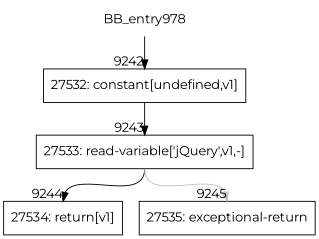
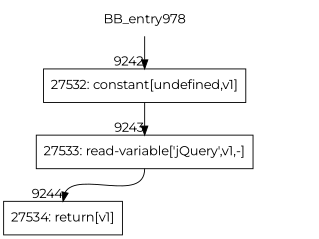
node "27535: exceptional-return": removed
